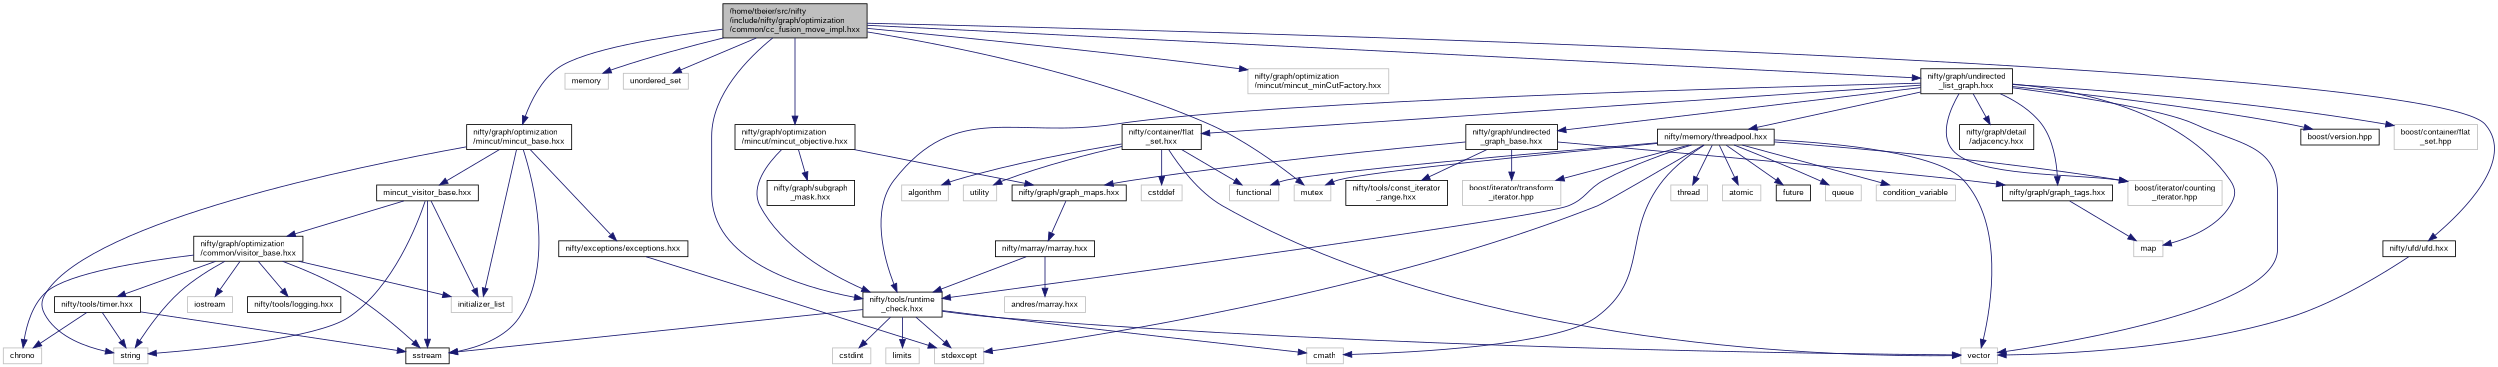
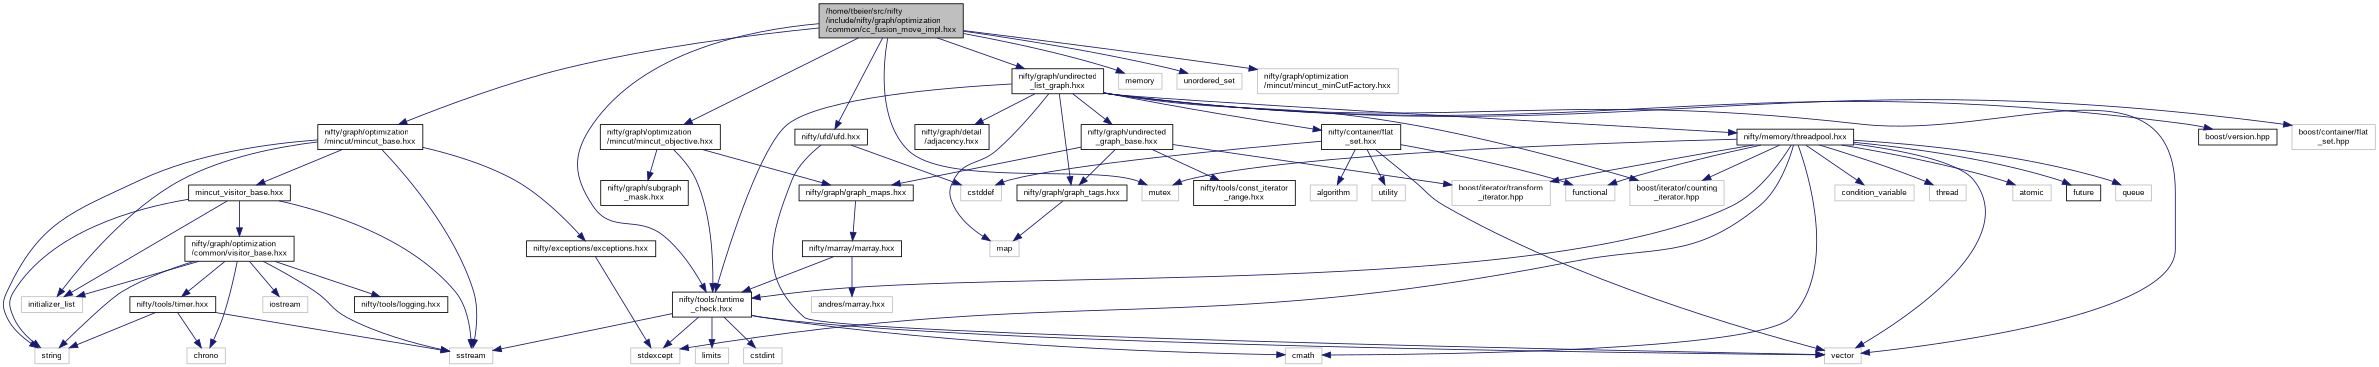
edge "nifty/ufd/ufd.hxx" -> "cstddef": added
node "sstream": color black -> grey75
